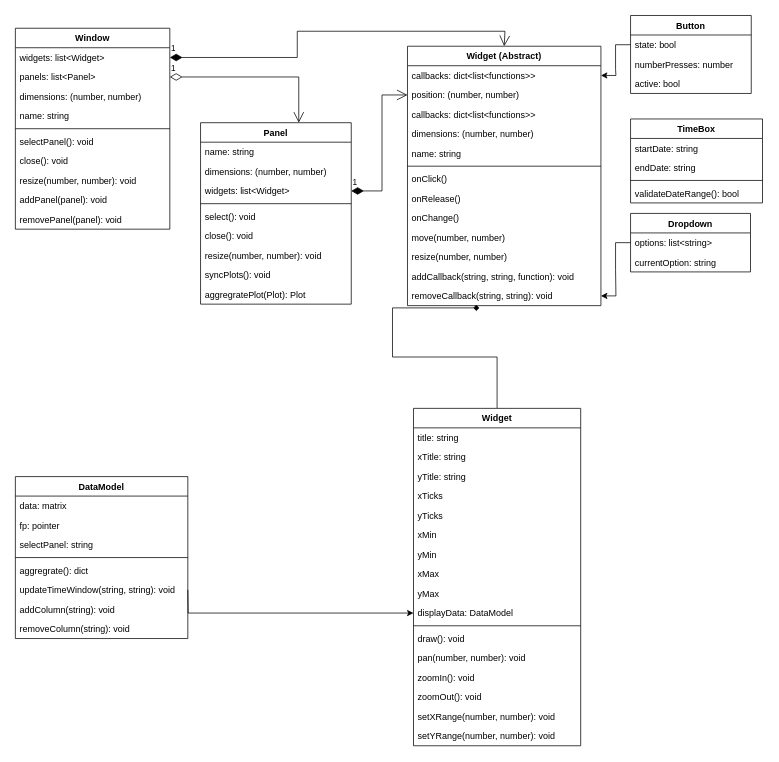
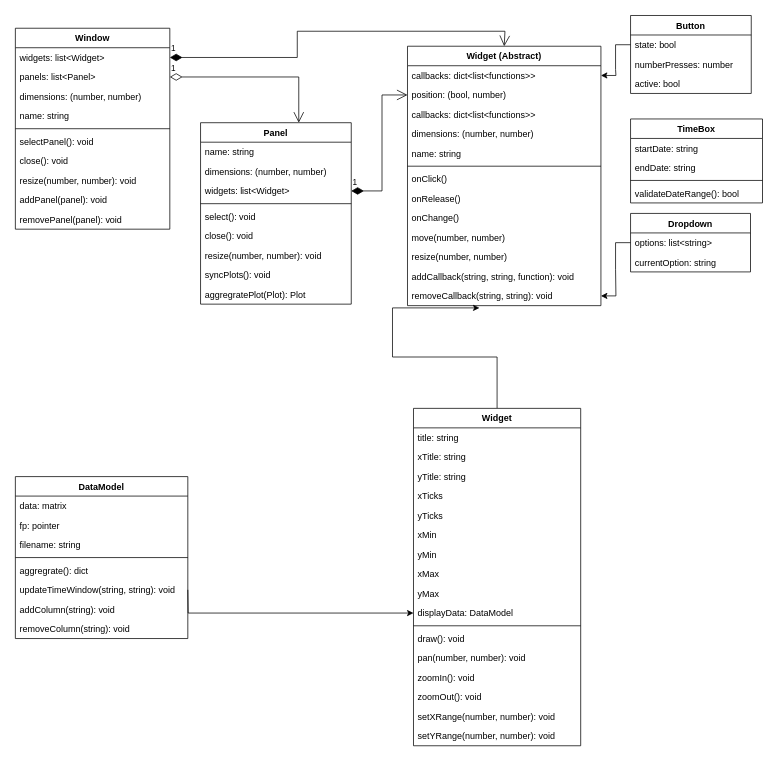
node "position: (number, number)": label "position: (number, number)" -> "position: (bool, number)"
edge "Widget" -> "removeCallback(string, string): void": arrowhead diamond -> classic
node "selectPanel: string": label "selectPanel: string" -> "filename: string"
